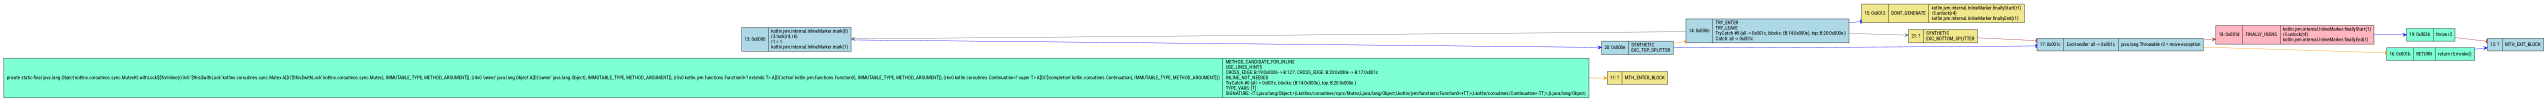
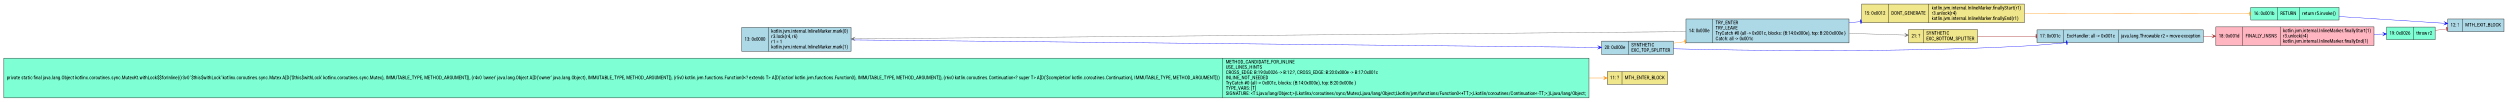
edge "17: 0x001c" -> "16: 0x001b": now "15: 0x0012" -> "16: 0x001b"
